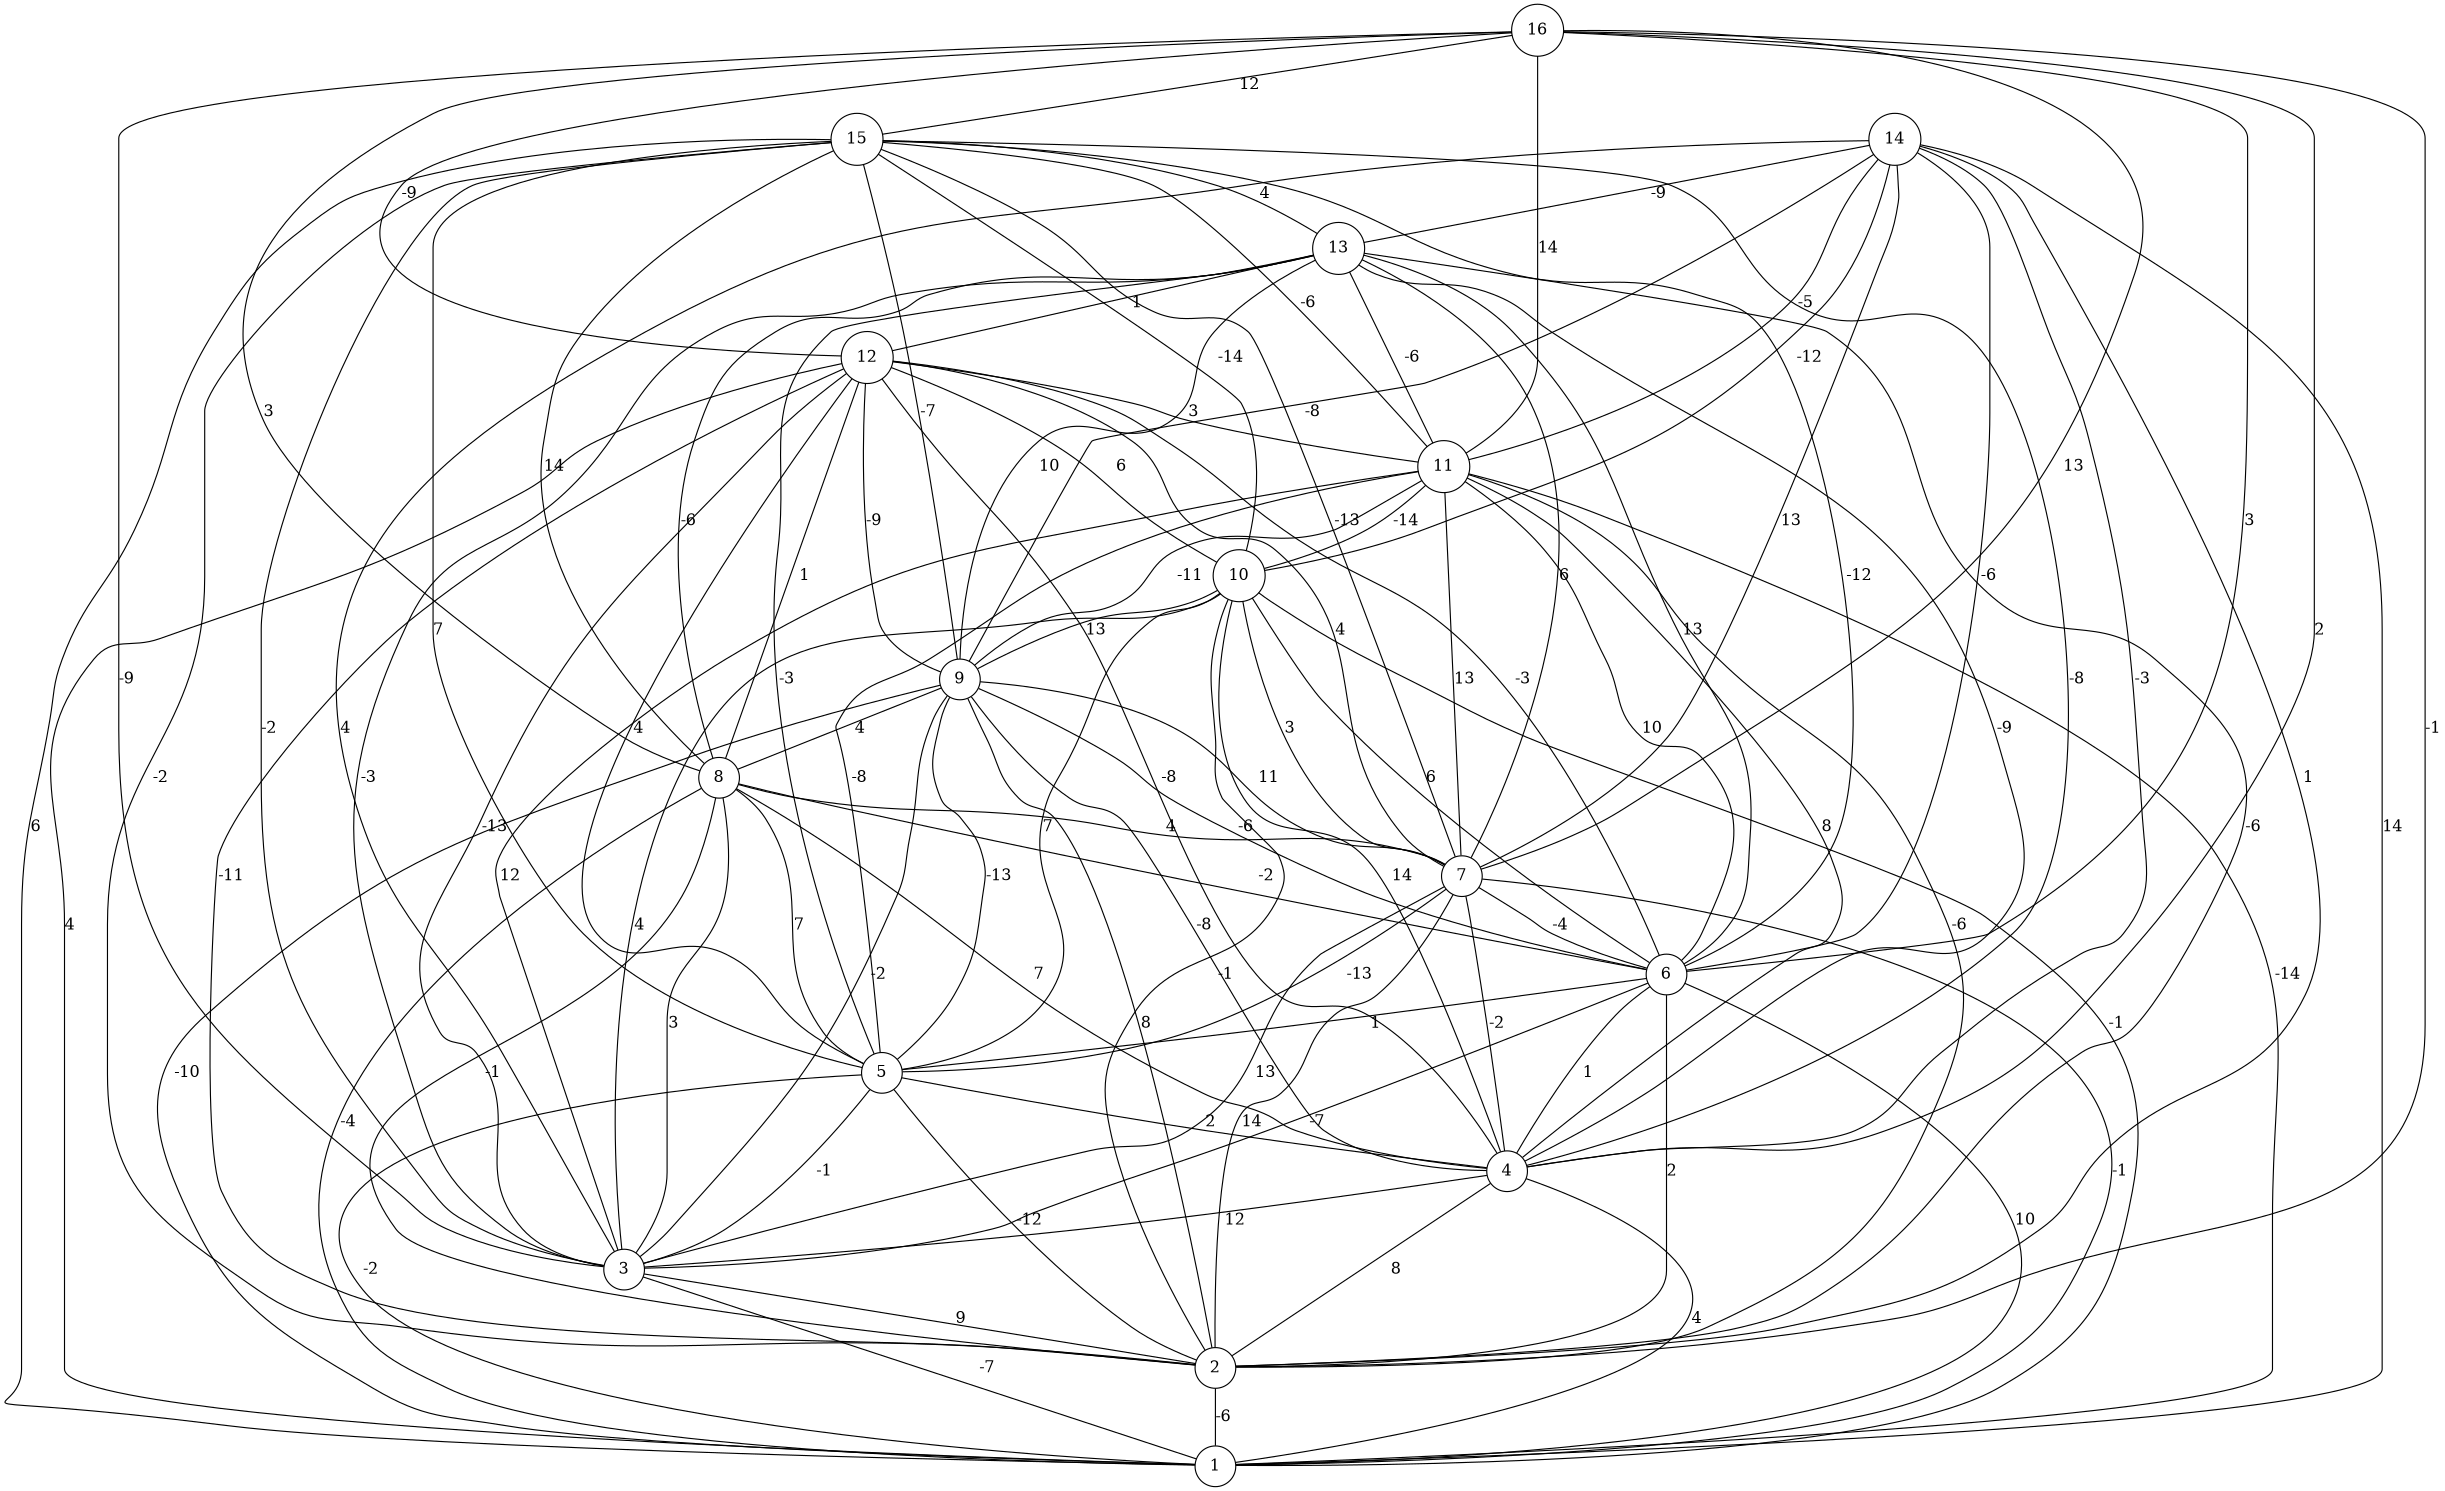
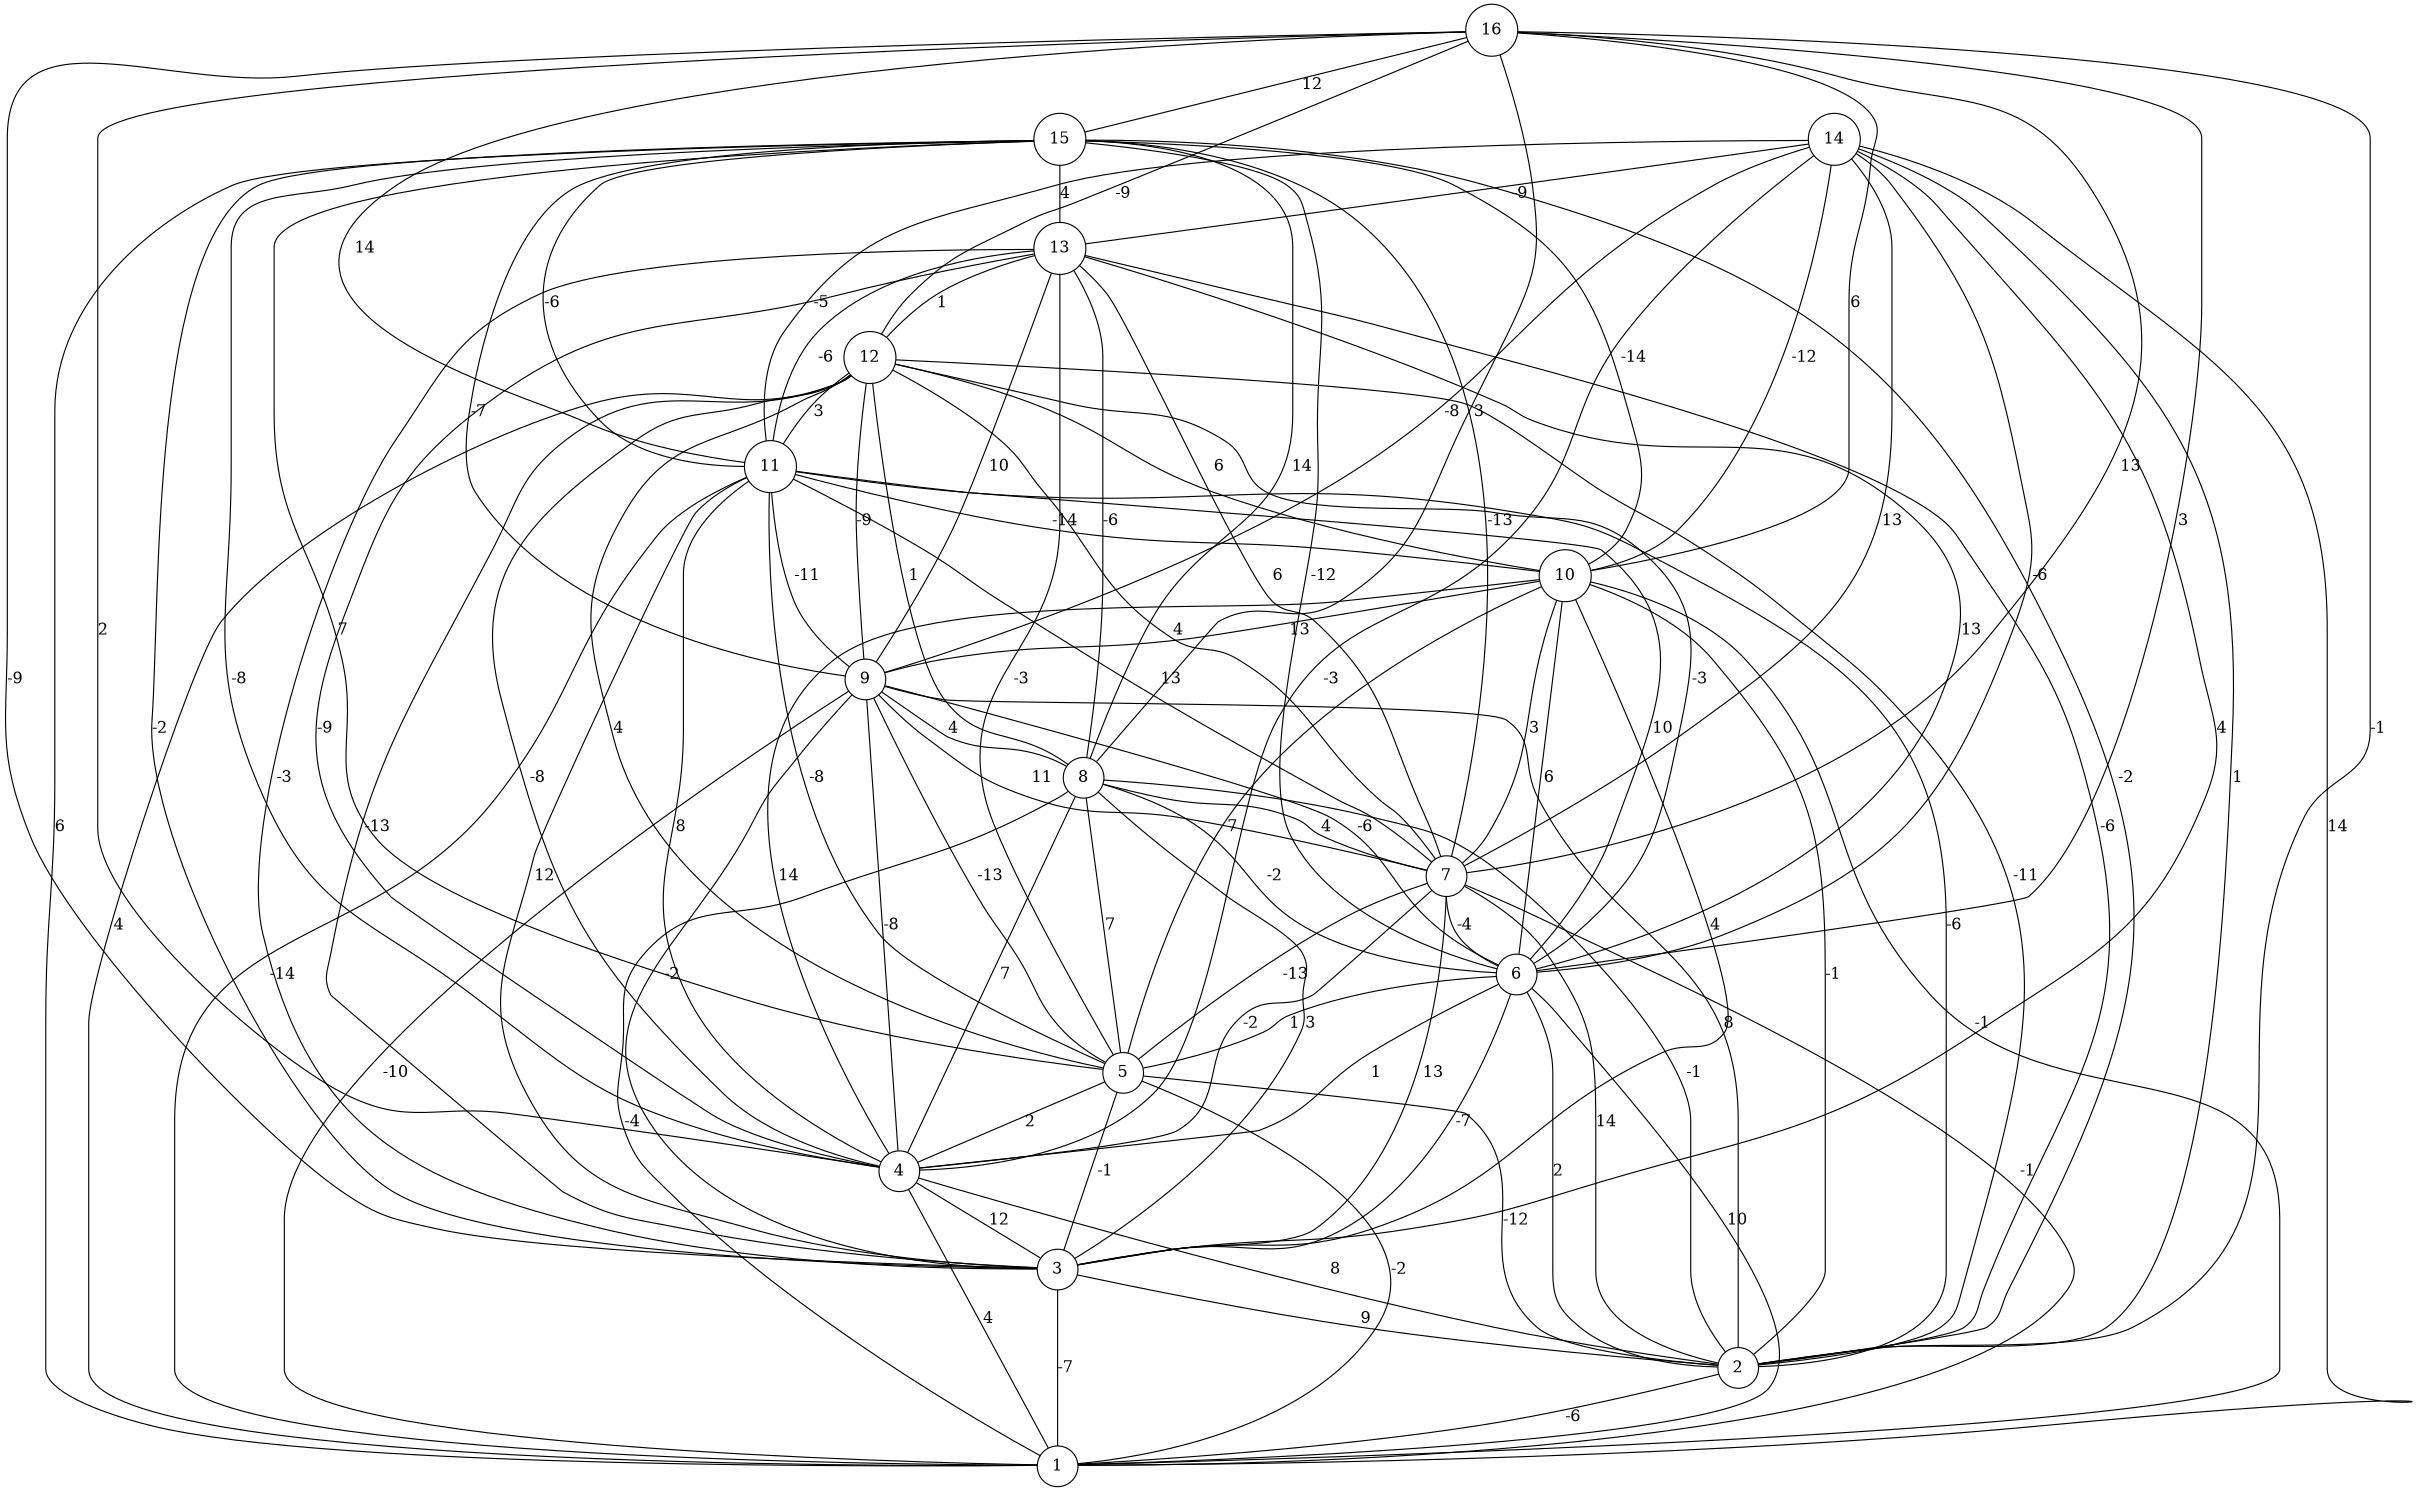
edge "16" -- "10": added, label "6"
